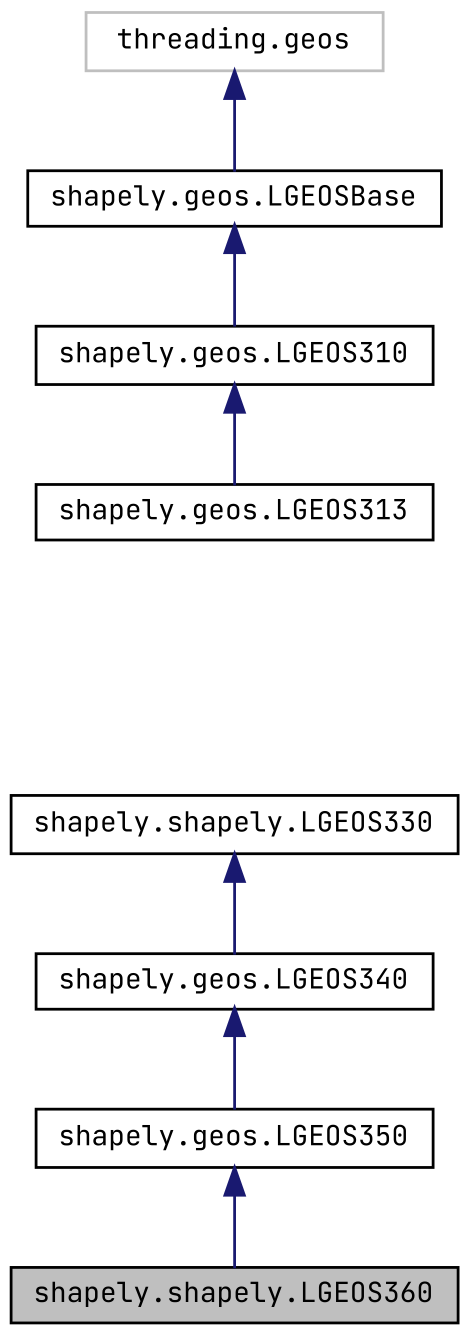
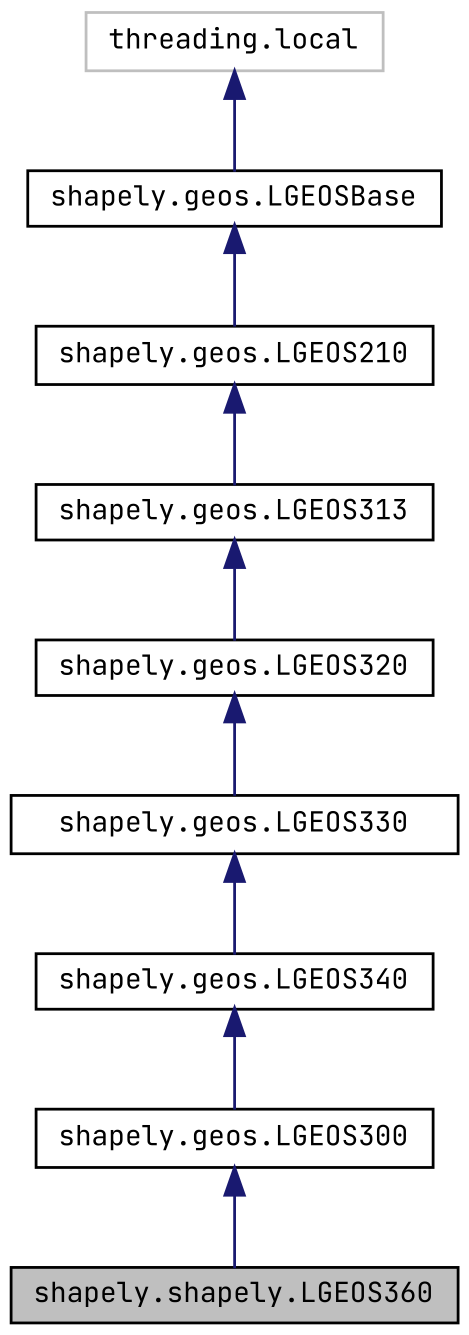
node "threading.geos": label "threading.geos" -> "threading.local"
node "shapely.geos.LGEOS310": label "shapely.geos.LGEOS310" -> "shapely.geos.LGEOS210"
node "shapely.geos.LGEOS320": added
node "shapely.shapely.LGEOS330": label "shapely.shapely.LGEOS330" -> "shapely.geos.LGEOS330"
node "shapely.geos.LGEOS350": label "shapely.geos.LGEOS350" -> "shapely.geos.LGEOS300"
